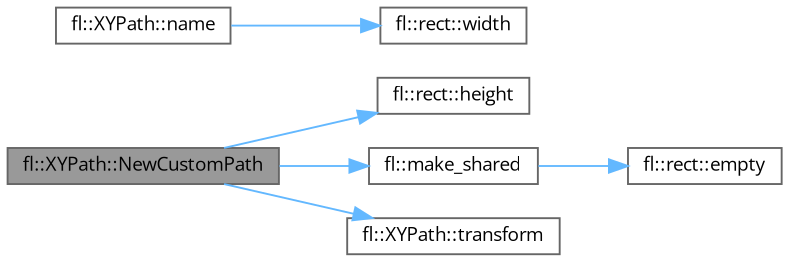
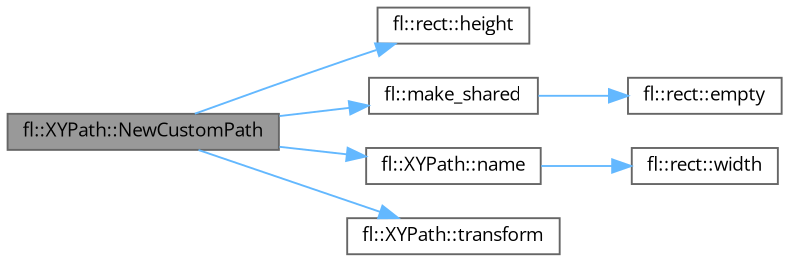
edge "fl::XYPath::NewCustomPath" -> "fl::XYPath::name": added
